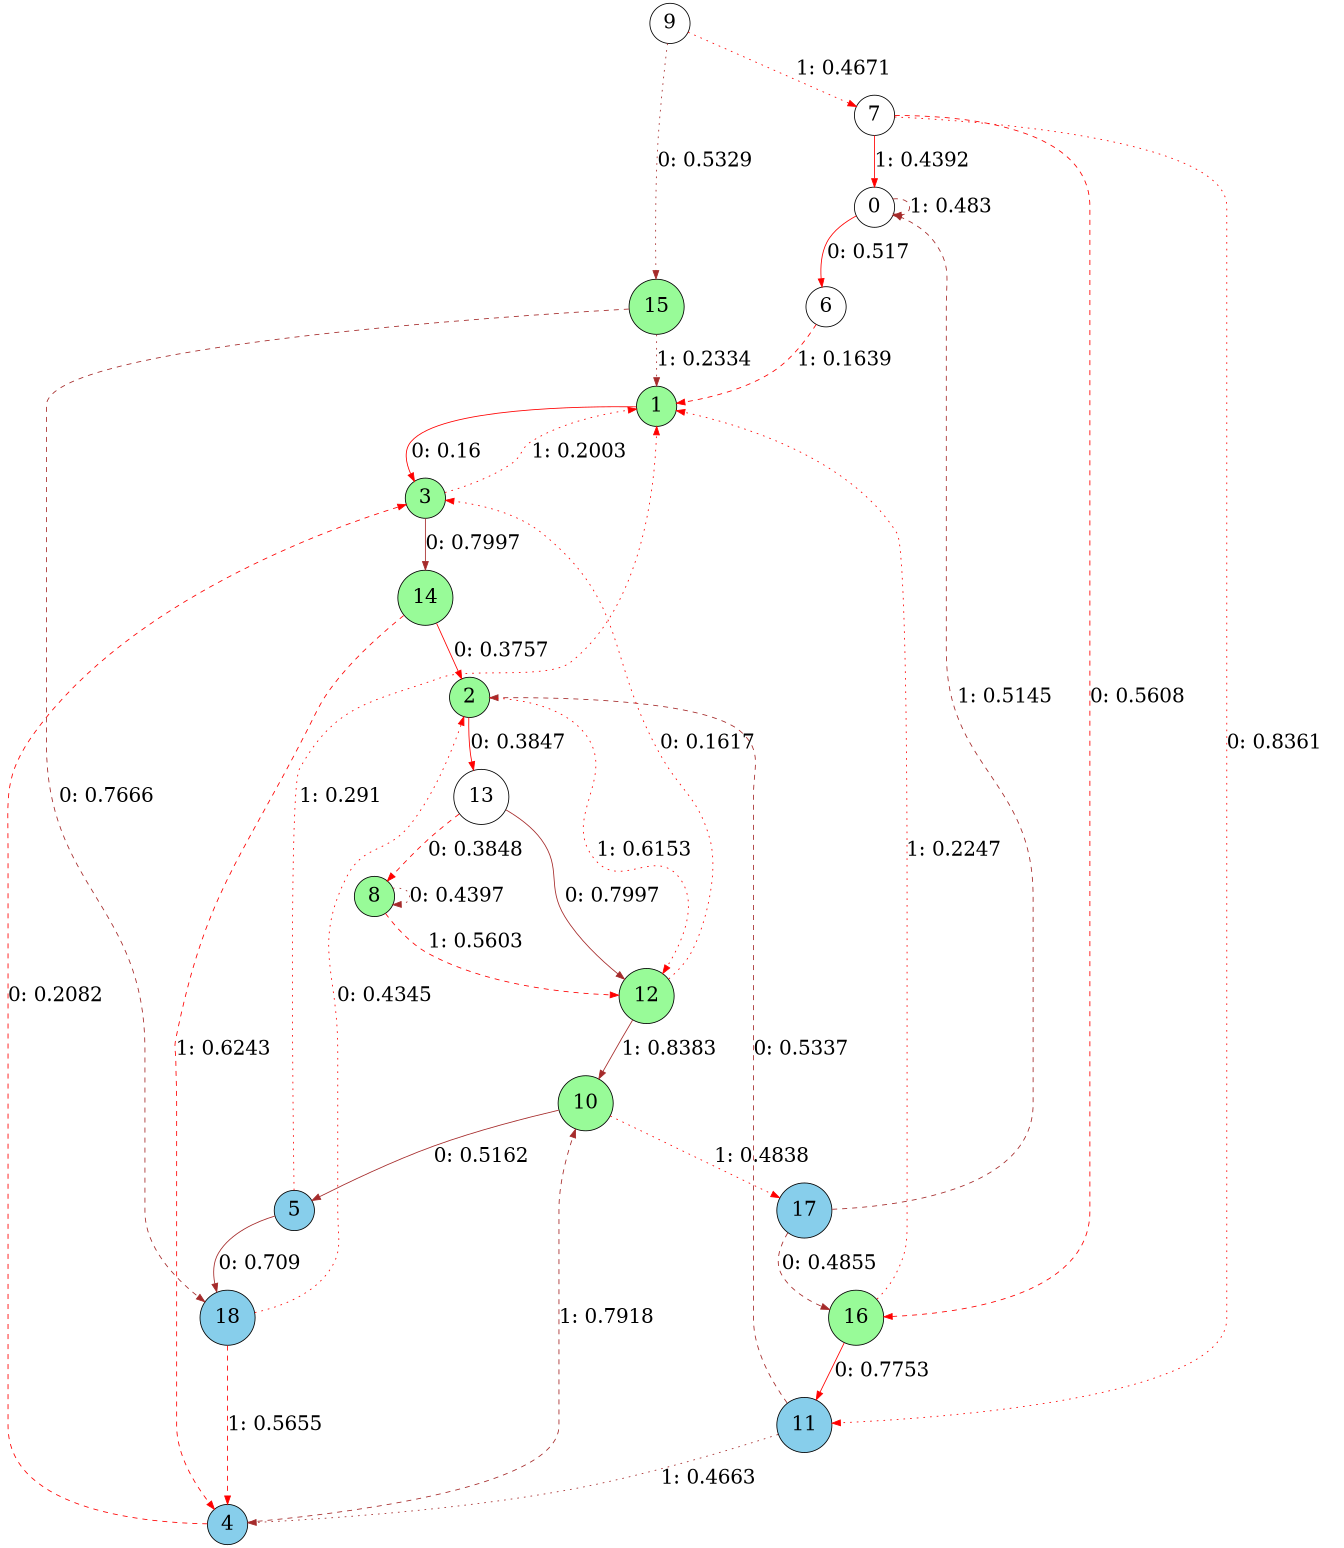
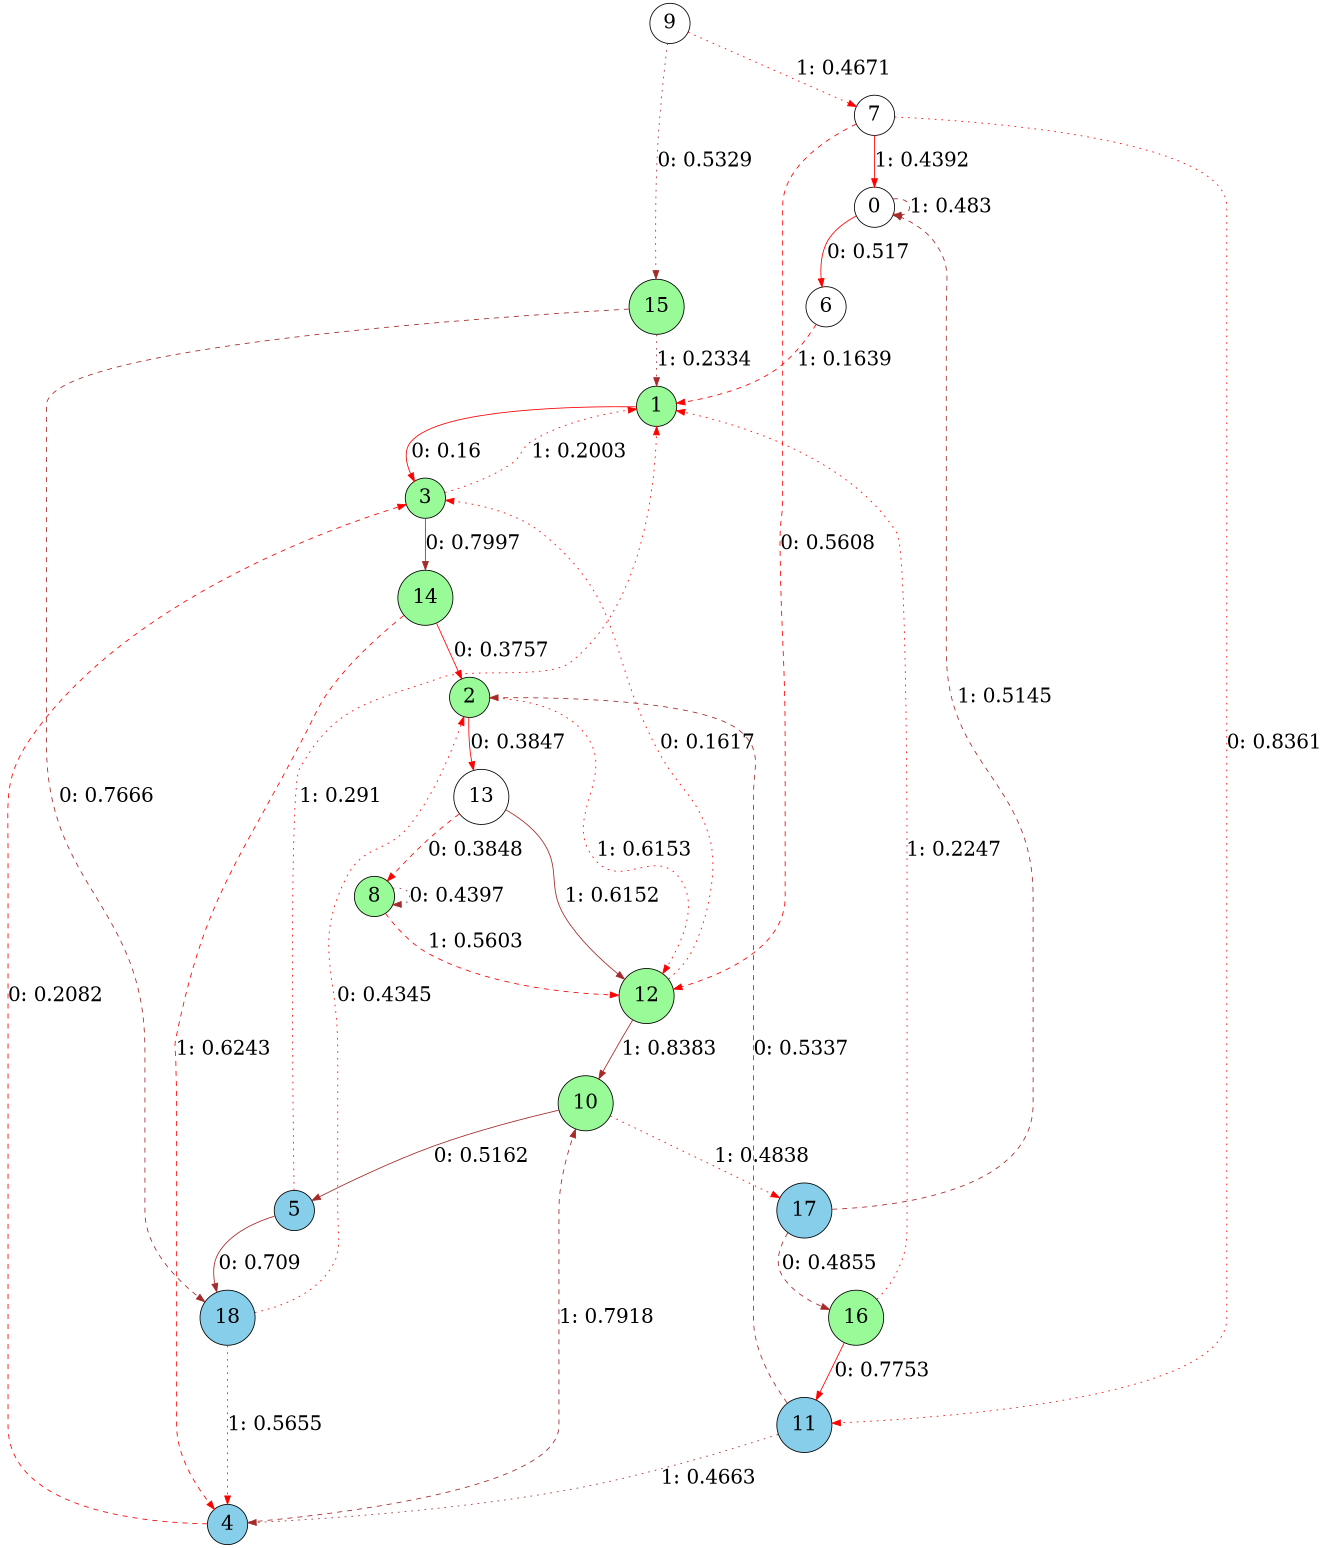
edge "7" -> "16": now "7" -> "12"
edge "13" -> "12": label "0: 0.7997   " -> "1: 0.6152   "
edge "18" -> "4": style dashed -> dotted
